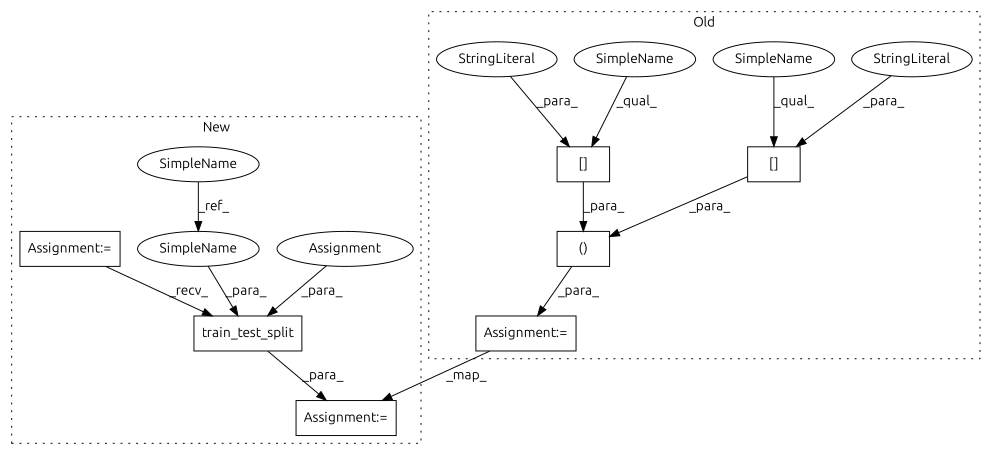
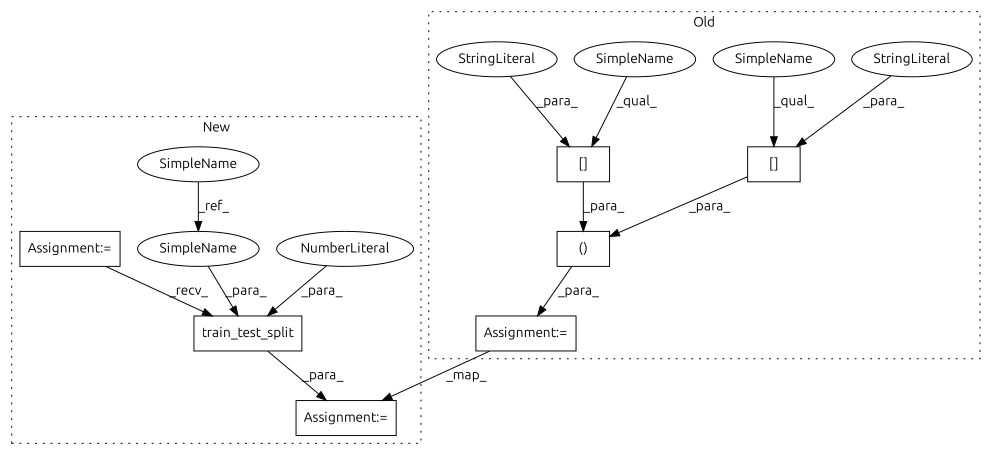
node "Assignment": label "Assignment" -> "NumberLiteral"
